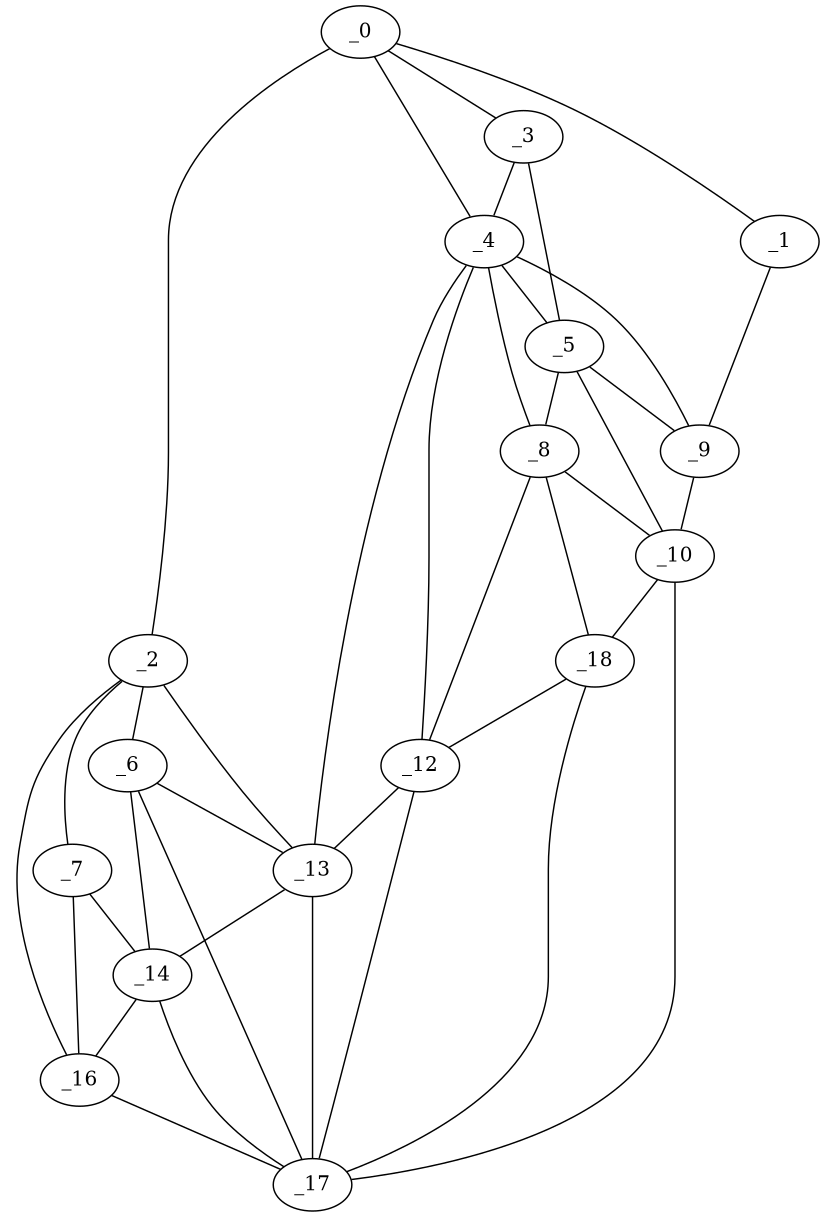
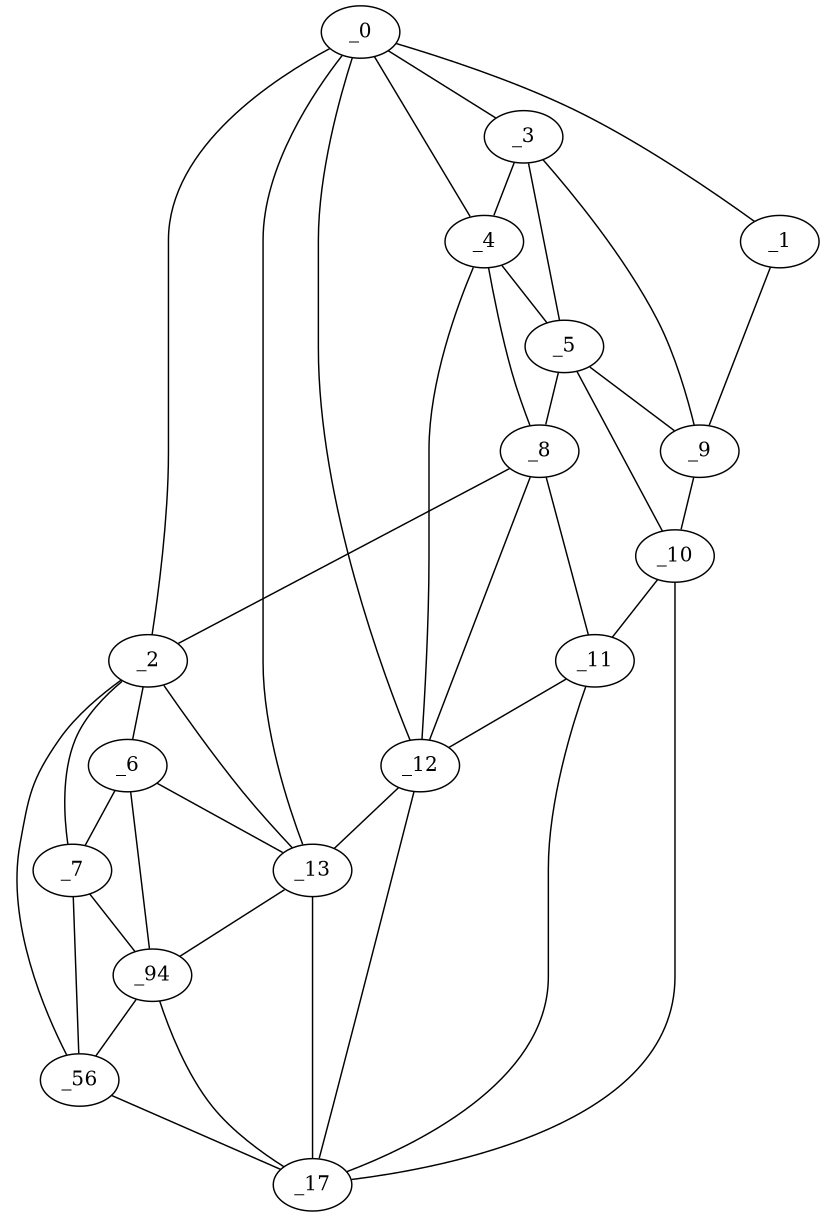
edge "_4" -- "_9": now "_3" -- "_9"
edge "_0" -- "_12": added
edge "_8" -- "_10": now "_8" -- "_2"
edge "_4" -- "_13": now "_0" -- "_13"
node "_18": label "_18" -> "_11"
node "_14": label "_14" -> "_94"
edge "_6" -- "_17": now "_6" -- "_7"
node "_16": label "_16" -> "_56"
